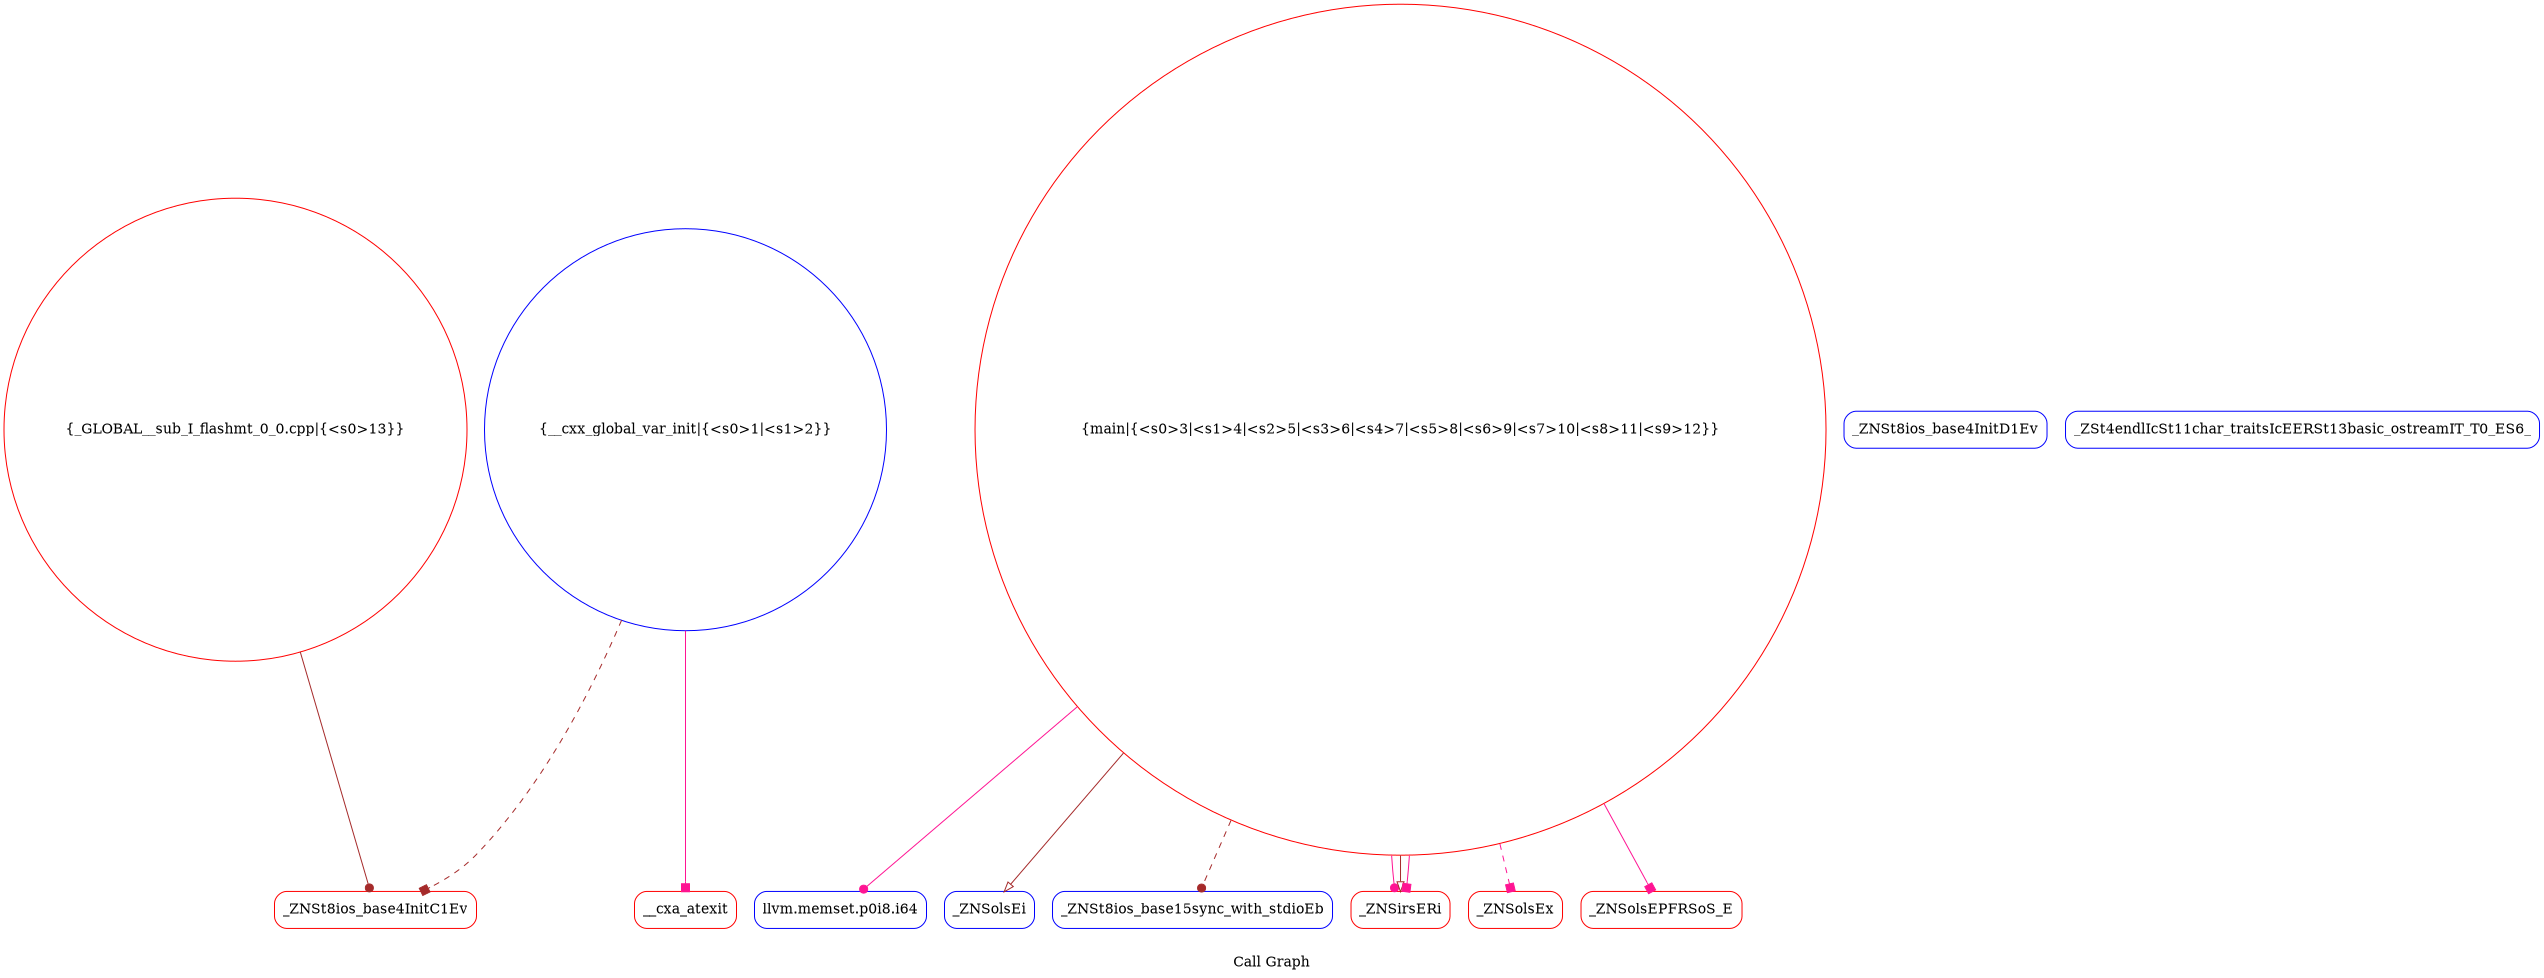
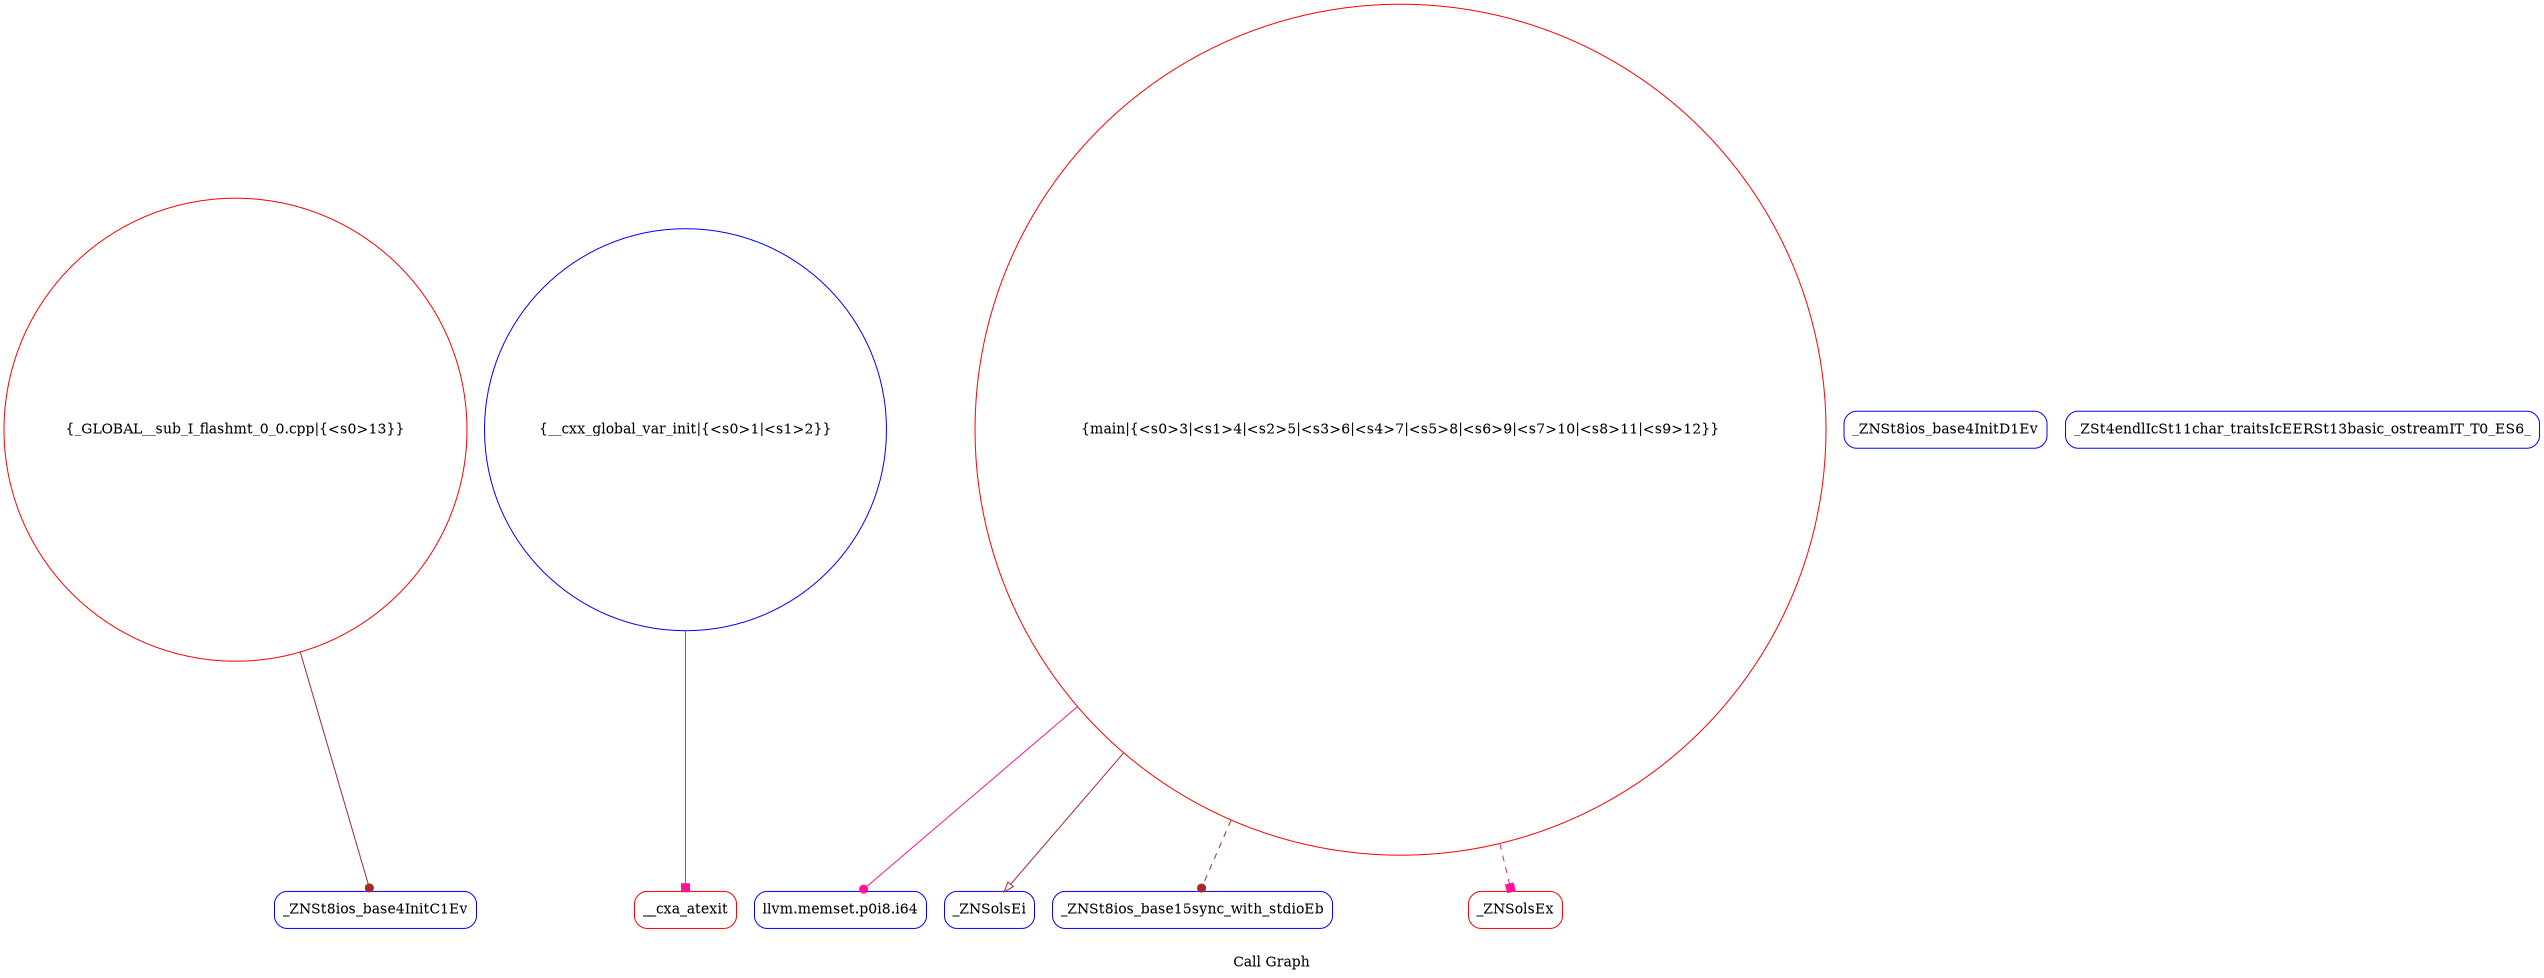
edge "{__cxx_global_var_init|{<s0>1|<s1>2}}" -> "_ZNSt8ios_base4InitC1Ev": removed
node "_ZNSt8ios_base4InitC1Ev": color red -> blue
node "_ZNSirsERi": removed
node "_ZNSolsEPFRSoS_E": removed
